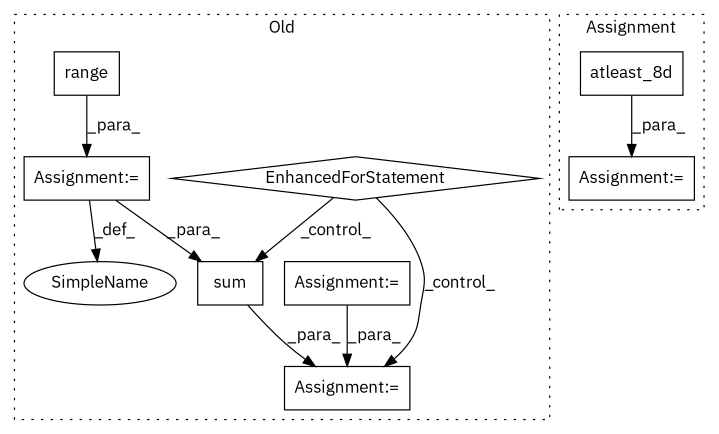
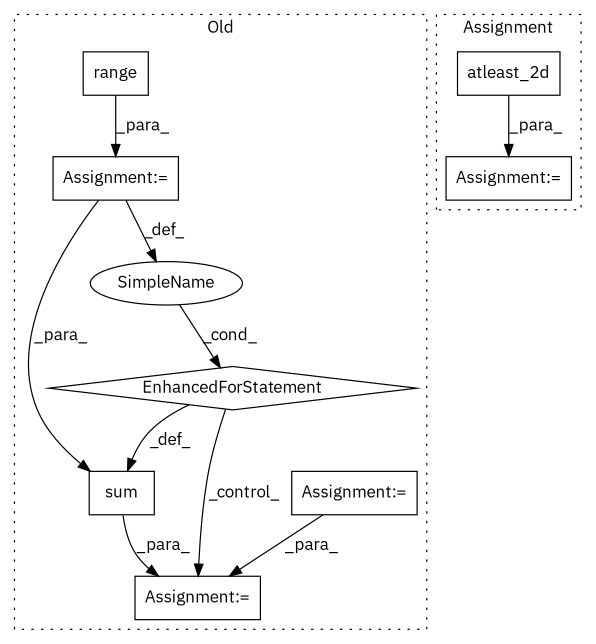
node "atleast_8d": label "atleast_8d" -> "atleast_2d"
edge "EnhancedForStatement" -> "sum": label "_control_" -> "_def_"
edge "SimpleName" -> "EnhancedForStatement": added, label "_cond_"
